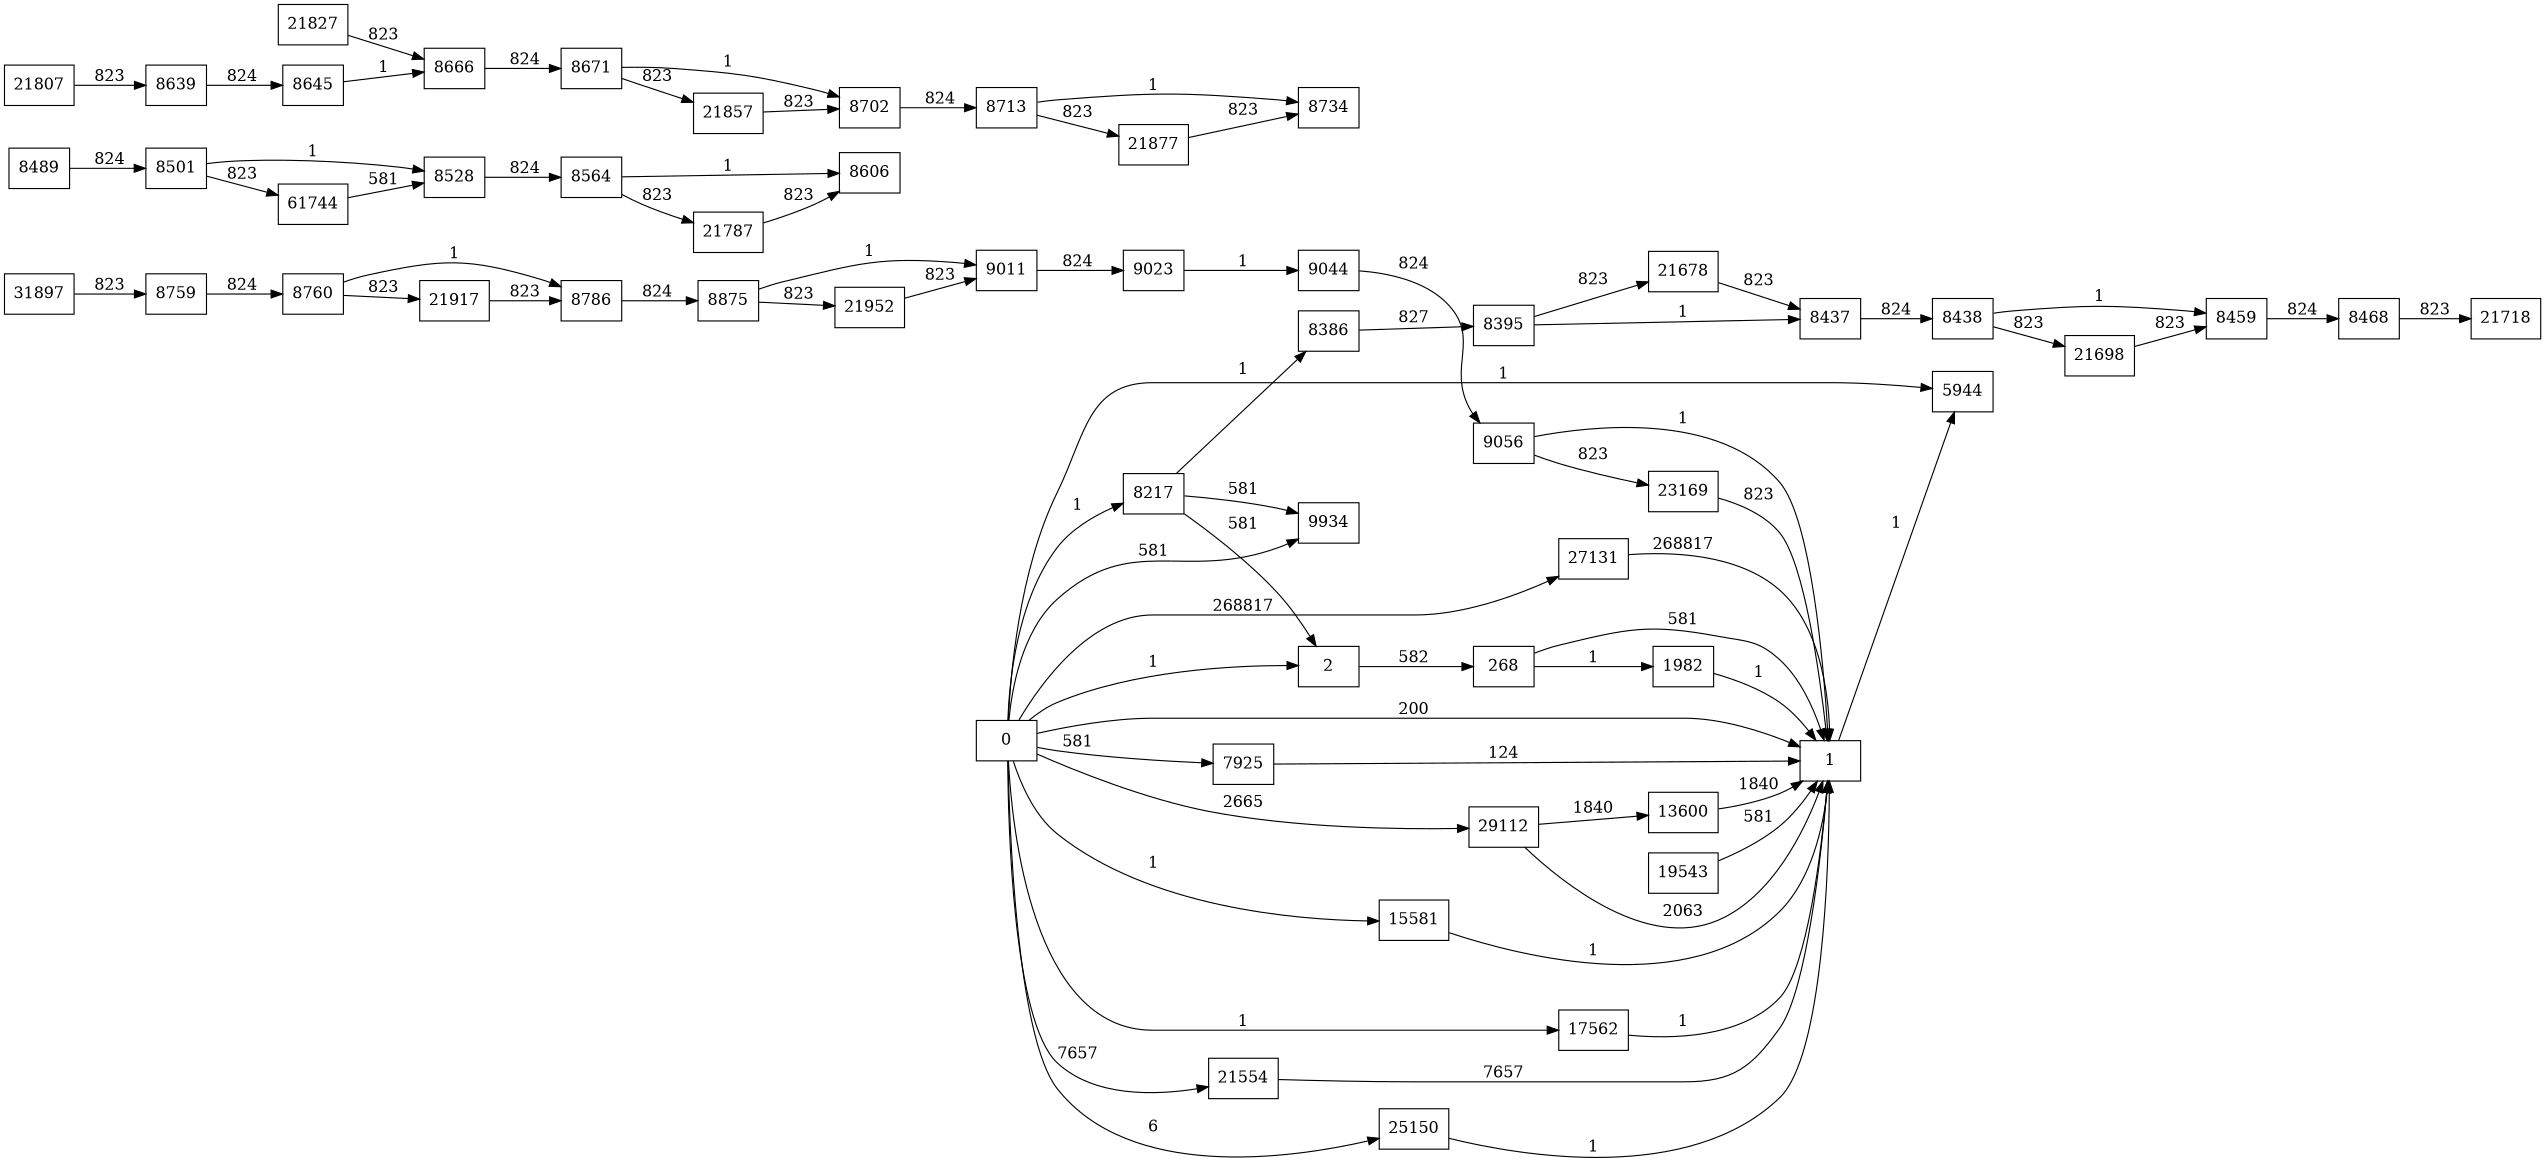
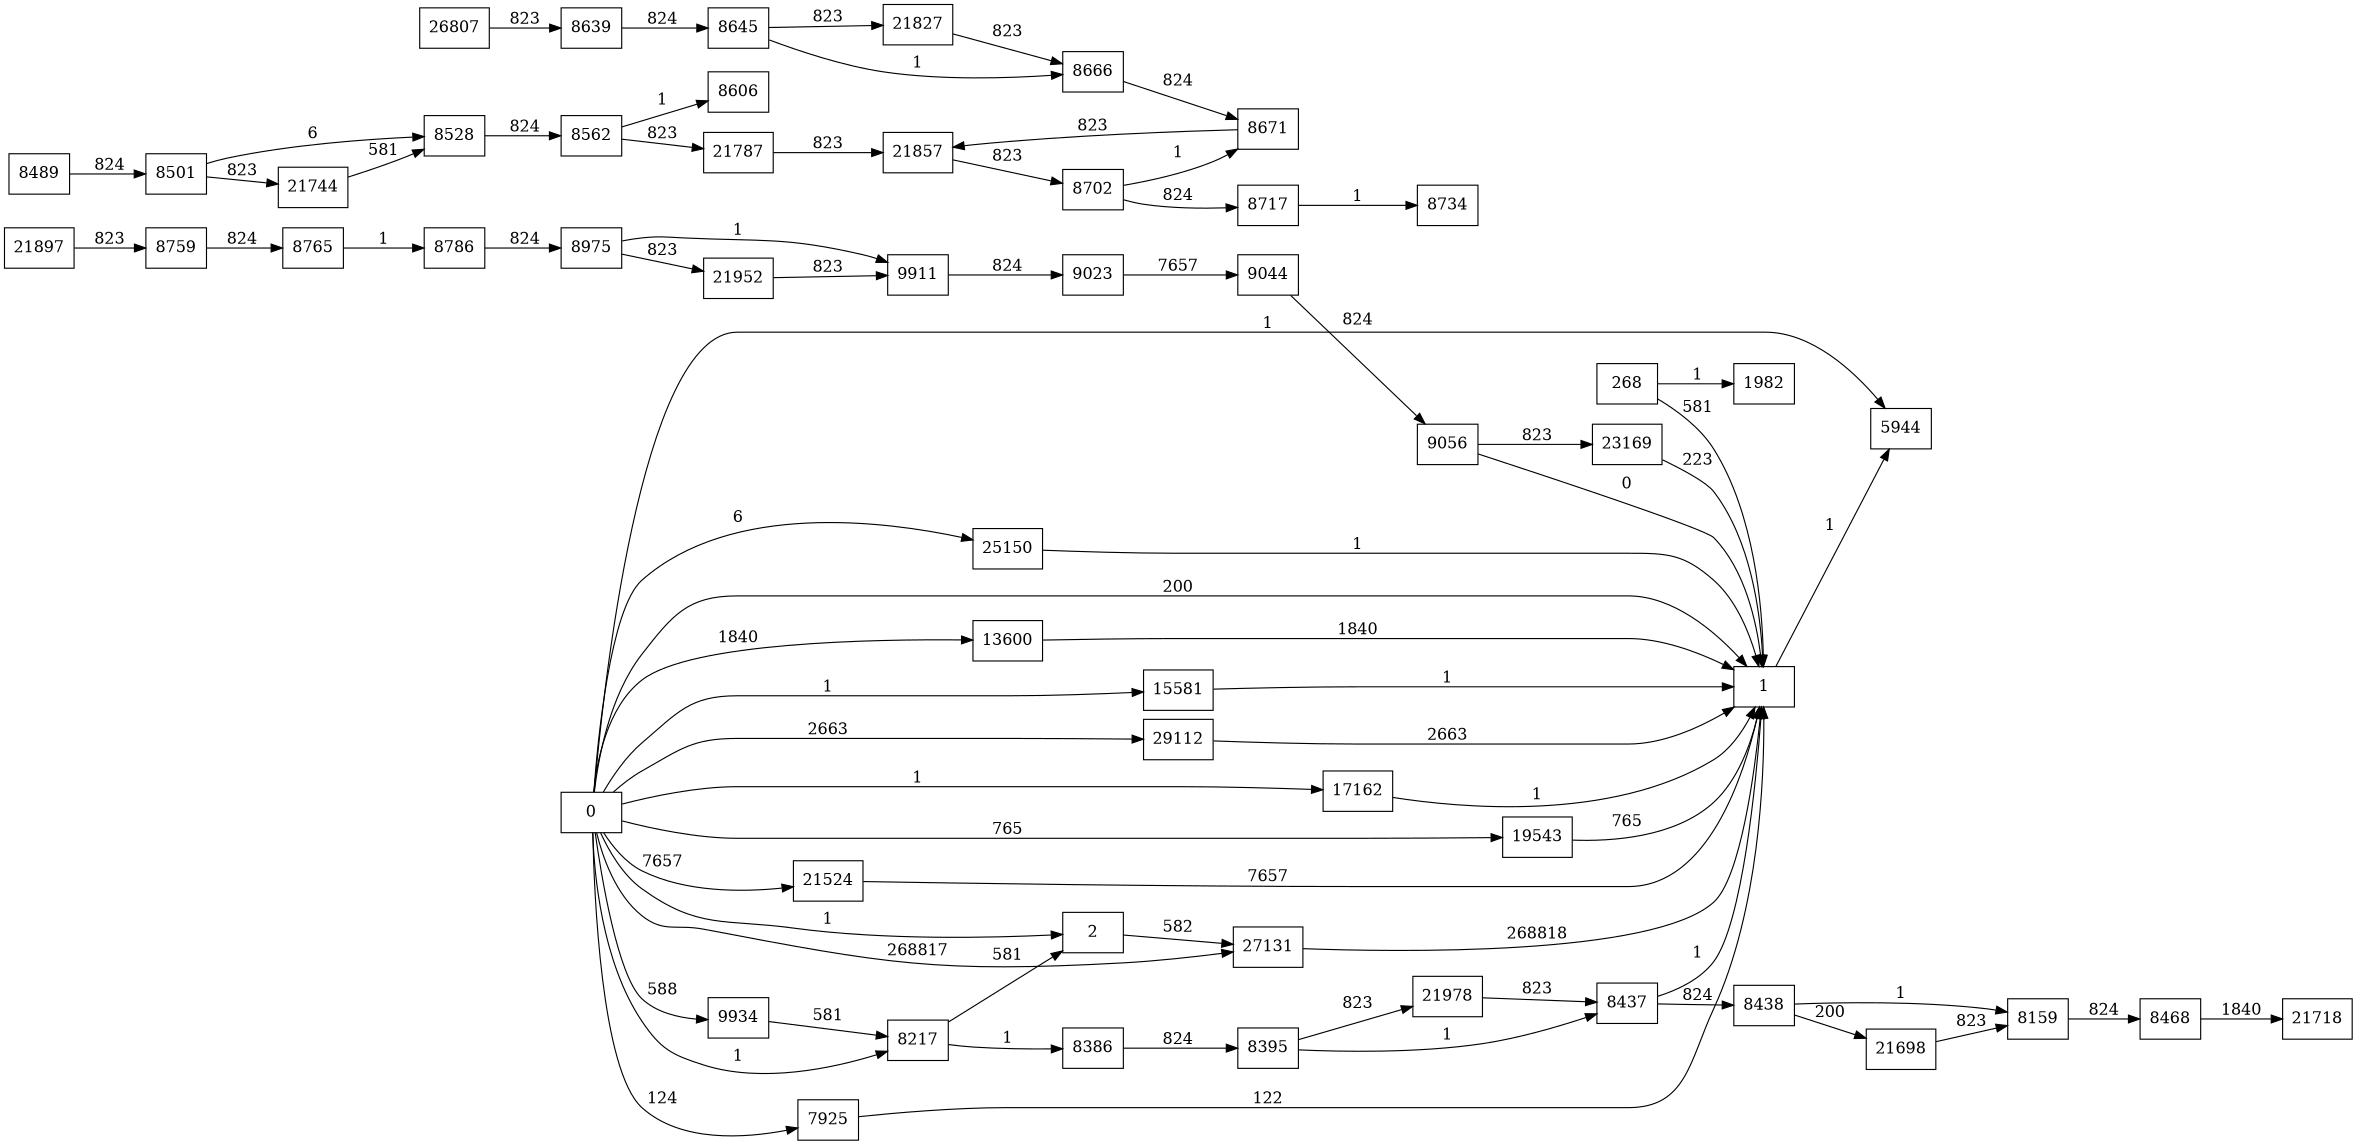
edge "8645" -> "21827": added, label "823"
edge "8671" -> "8702": reversed
node "21807": label "21807" -> "26807"
node "8713": label "8713" -> "8717"
node "21877": removed
edge "8501" -> "8528": label "1" -> "6"
node "8564": label "8564" -> "8562"
node "61744": label "61744" -> "21744"
edge "21787" -> "8606": now "21787" -> "21857"
edge "9023" -> "9044": label "1" -> "7657"
node "9011": label "9011" -> "9911"
node "21678": label "21678" -> "21978"
node "31897": label "31897" -> "21897"
node "8760": label "8760" -> "8765"
node "21917": removed
node "8875": label "8875" -> "8975"
edge "8468" -> "21718": label "823" -> "1840"
edge "8386" -> "8395": label "827" -> "824"
node "8459": label "8459" -> "8159"
edge "8438" -> "21698": label "823" -> "200"
edge "9056" -> "1": label "1" -> "0"
edge "23169" -> "1": label "823" -> "223"
edge "8217" -> "9934": reversed
edge "27131" -> "1": label "268817" -> "268818"
edge "0" -> "9934": label "581" -> "588"
edge "2" -> "268": now "2" -> "27131"
edge "1982" -> "1": now "8437" -> "1"
edge "0" -> "7925": label "581" -> "124"
edge "7925" -> "1": label "124" -> "122"
edge "0" -> "29112": label "2665" -> "2663"
edge "19543" -> "1": label "581" -> "765"
edge "29112" -> "13600": now "0" -> "13600"
edge "0" -> "19543": added, label "765"
edge "29112" -> "1": label "2063" -> "2663"
node "17562": label "17562" -> "17162"
node "21554": label "21554" -> "21524"
